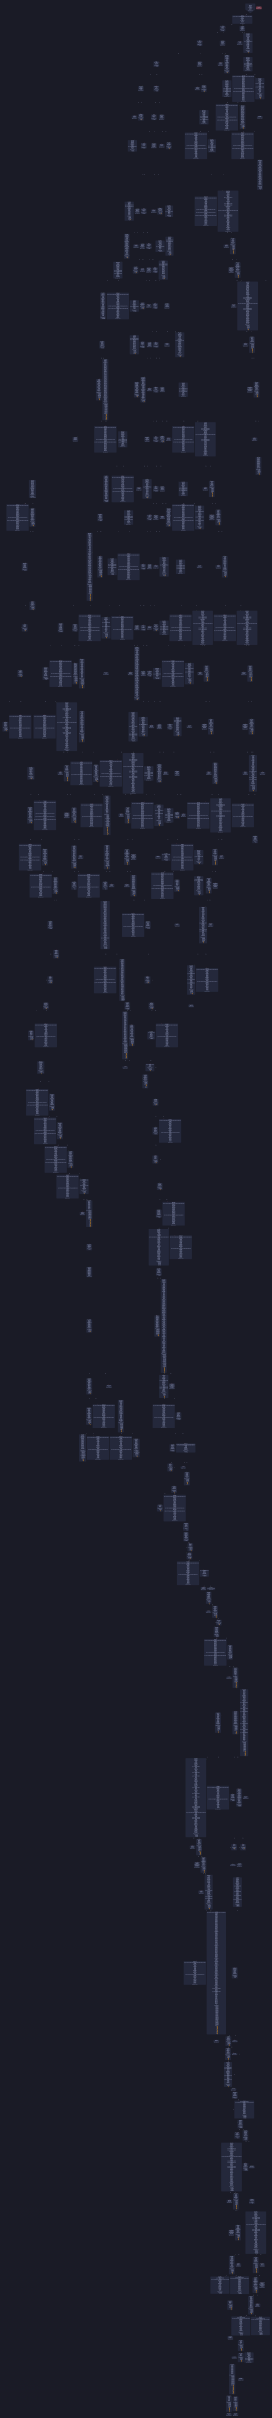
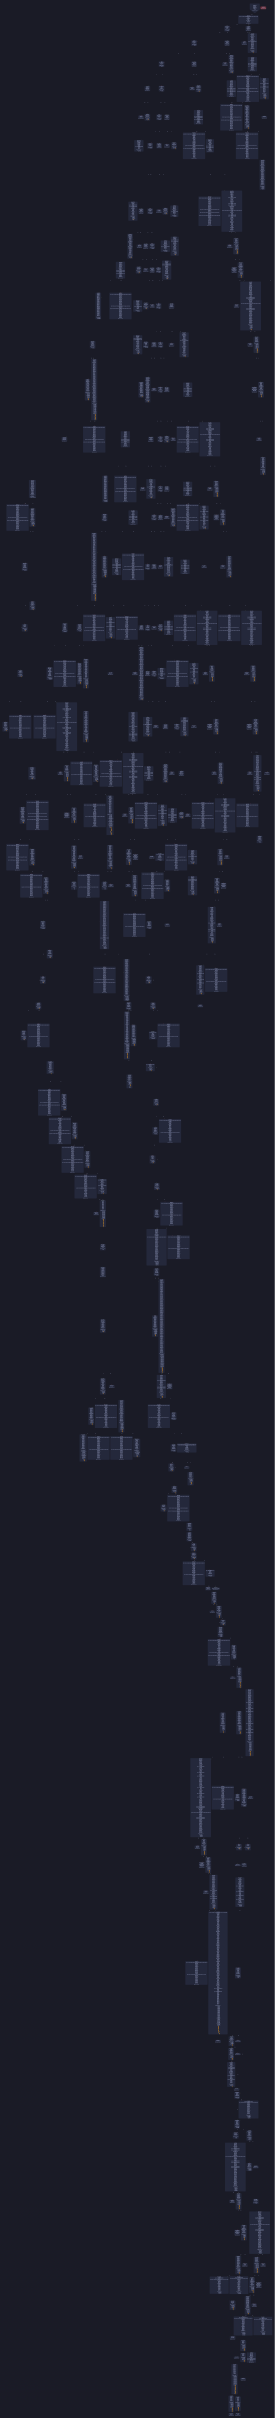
node "[4212] INVALID Stack size req: 0, sizeΔ: 0": removed
